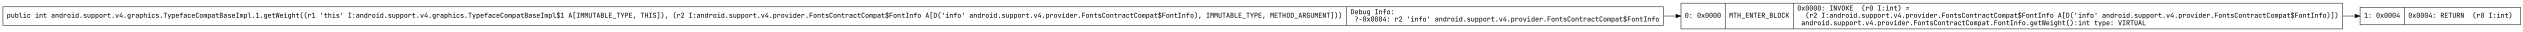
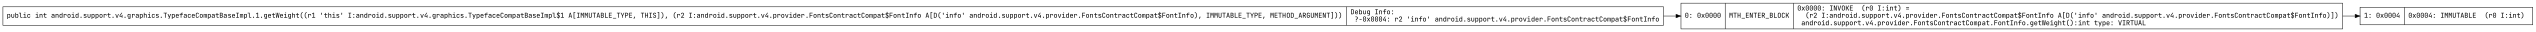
node "1: 0x0004": text "0x0004: RETURN  (r0 I:int)" -> "0x0004: IMMUTABLE  (r0 I:int)"
